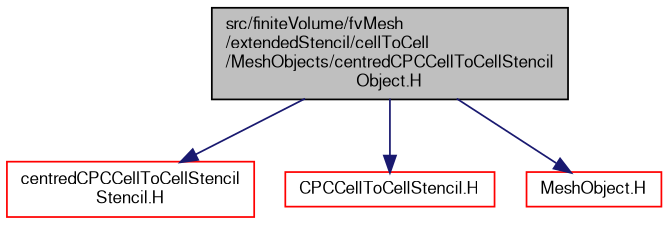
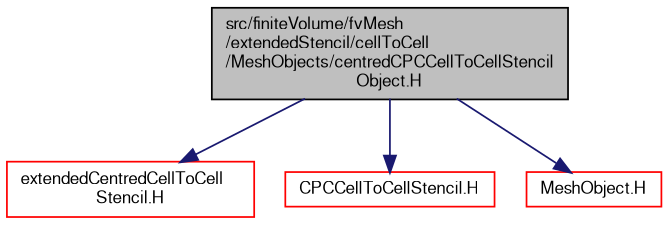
node "centredCPCCellToCellStencil Stencil.H": label "centredCPCCellToCellStencil Stencil.H" -> "extendedCentredCellToCell Stencil.H"
